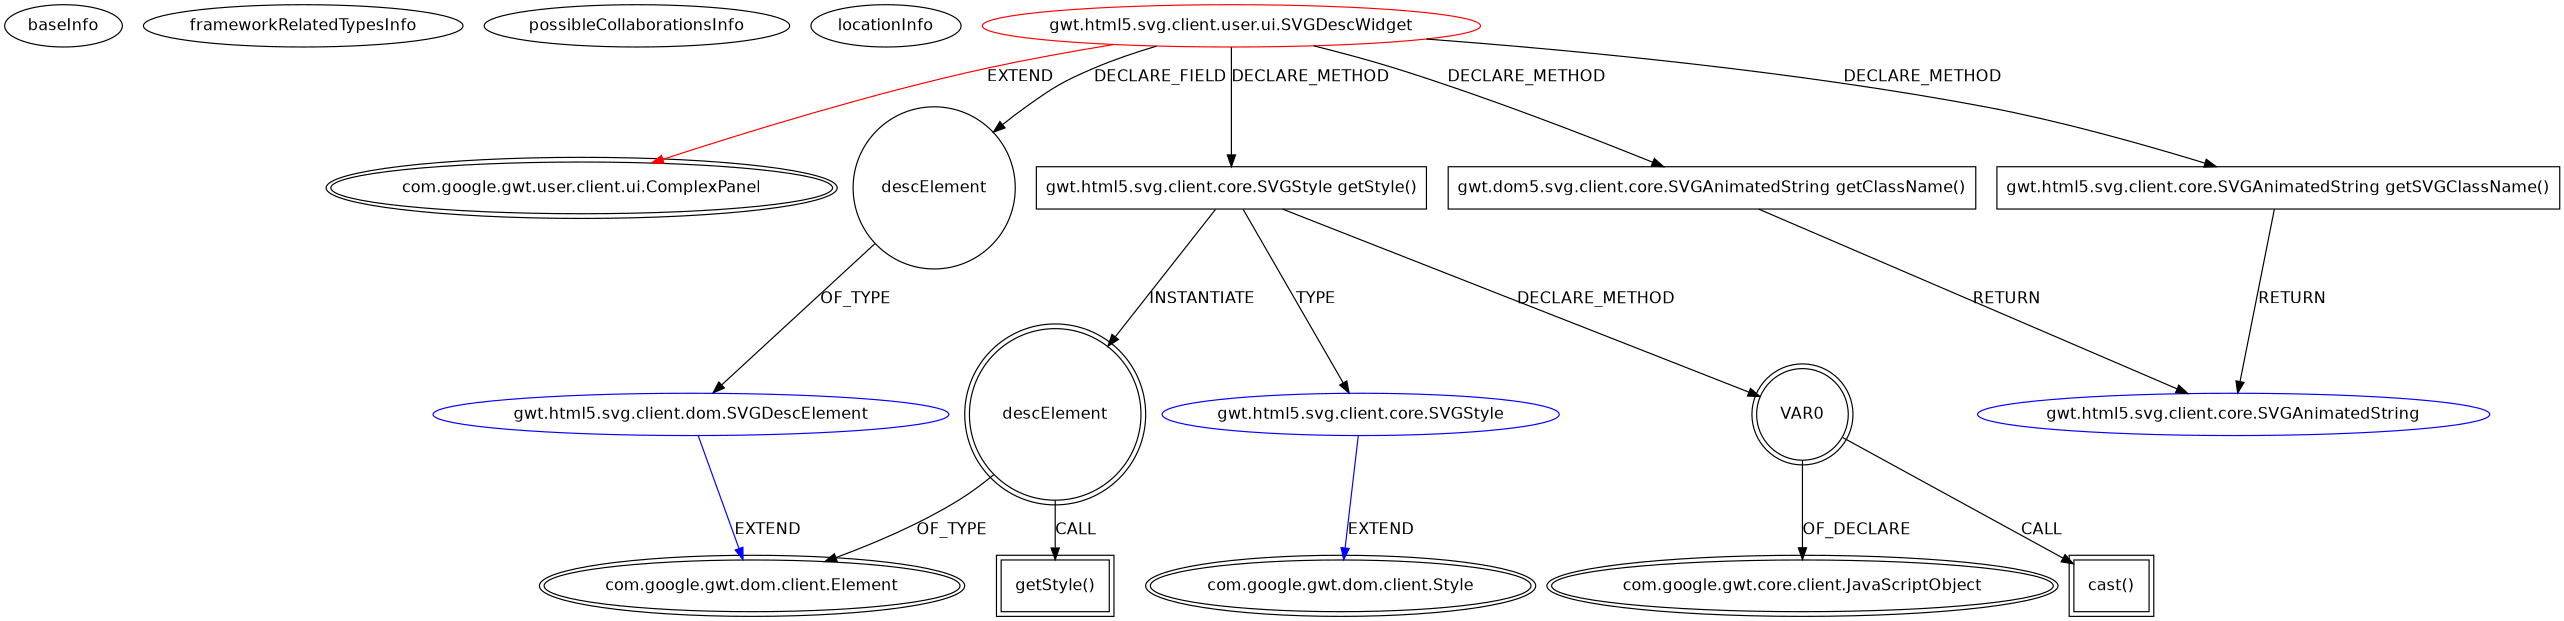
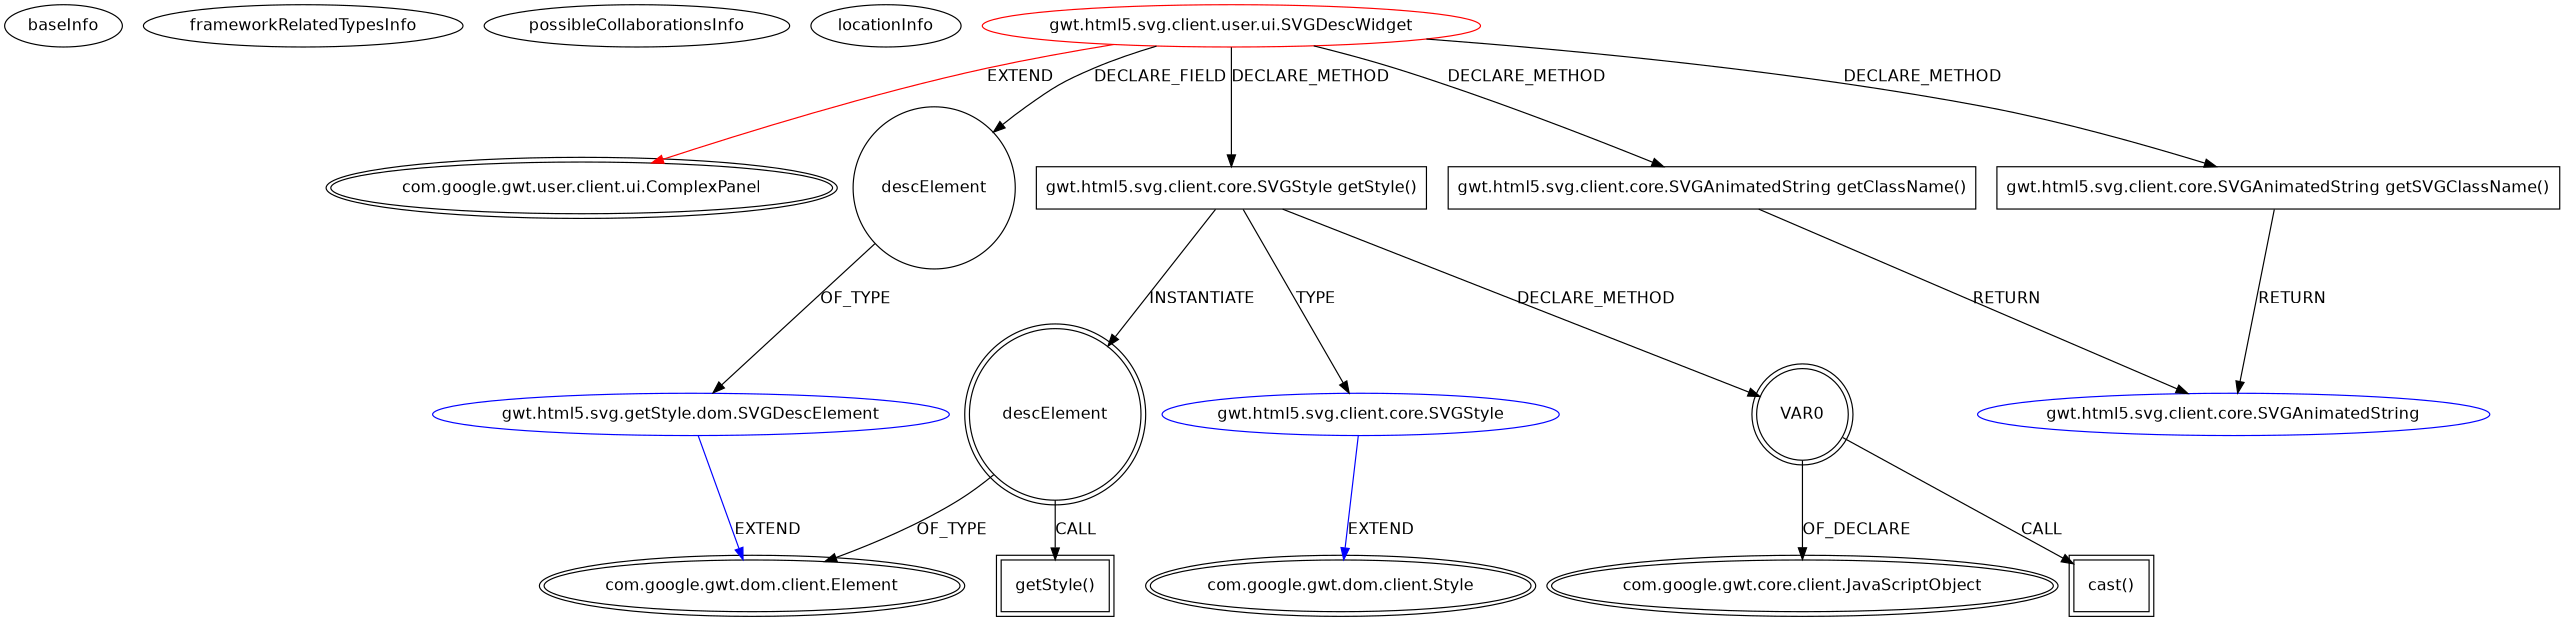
node "gwt.dom5.svg.client.core.SVGAnimatedString getClassName()": label "gwt.dom5.svg.client.core.SVGAnimatedString getClassName()" -> "gwt.html5.svg.client.core.SVGAnimatedString getClassName()"
node "gwt.html5.svg.client.dom.SVGDescElement": label "gwt.html5.svg.client.dom.SVGDescElement" -> "gwt.html5.svg.getStyle.dom.SVGDescElement"
